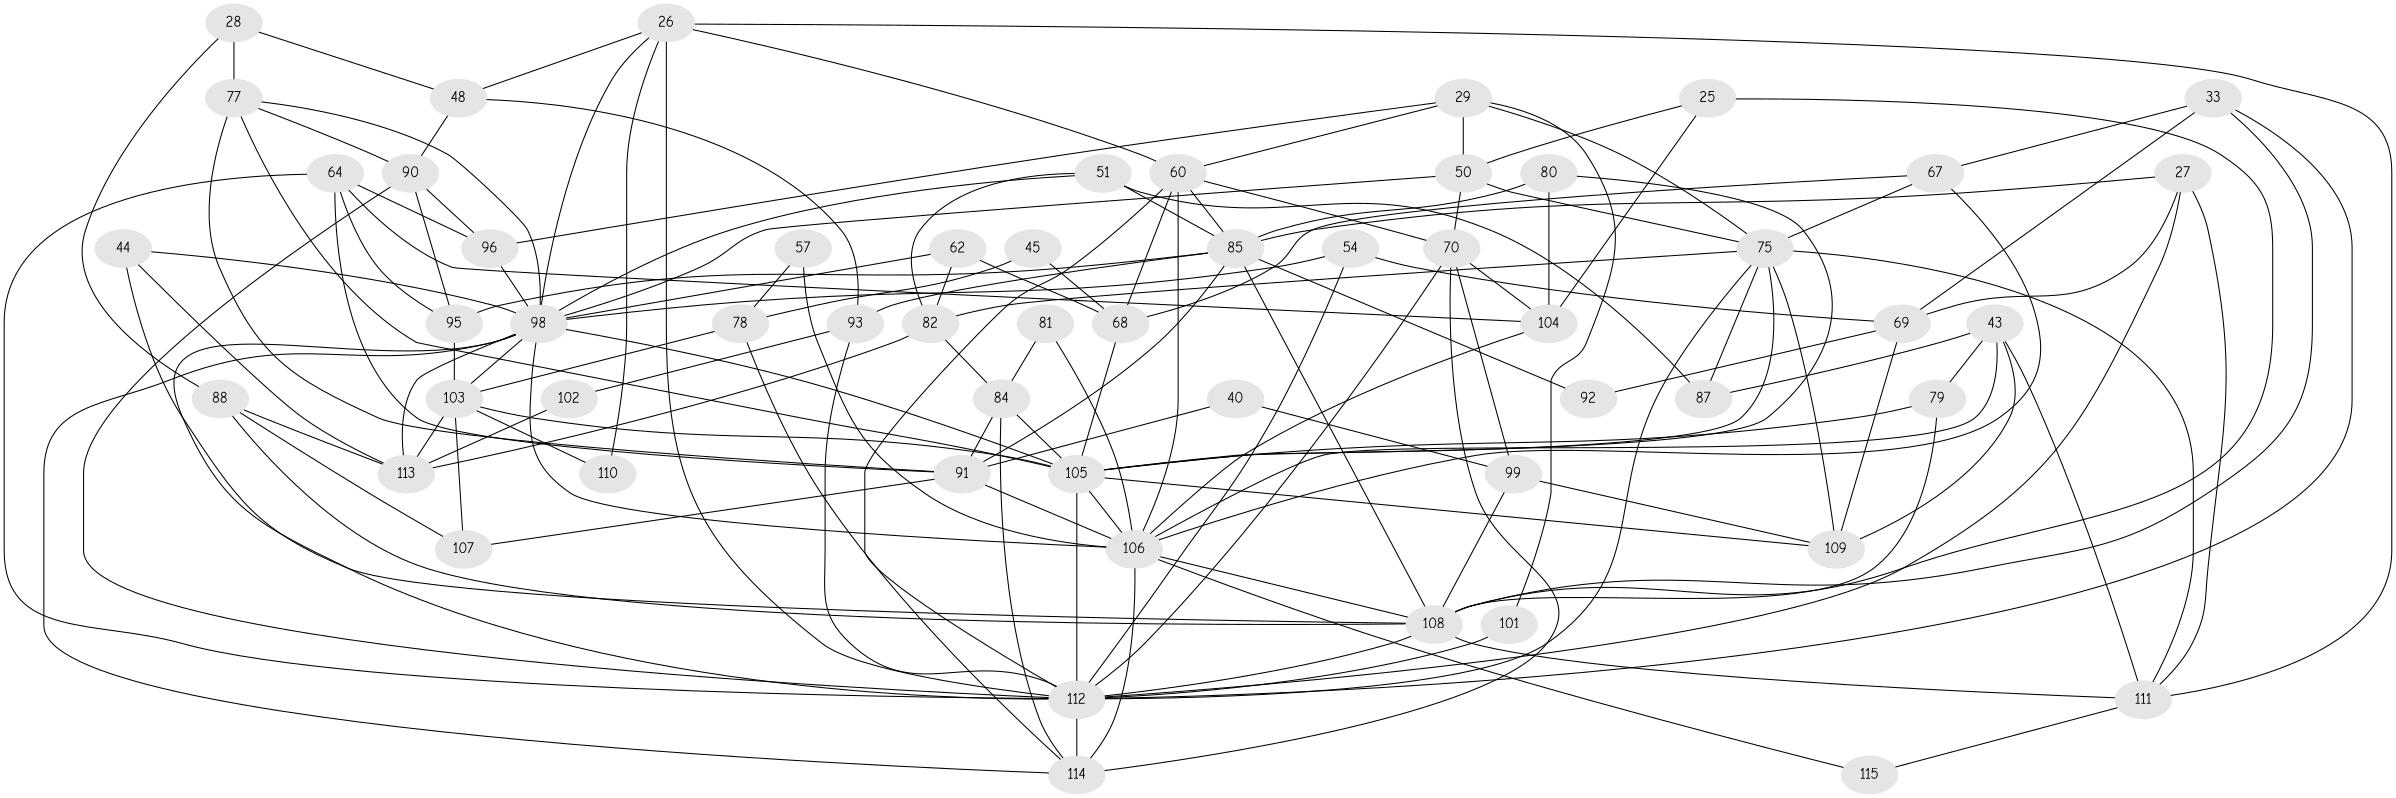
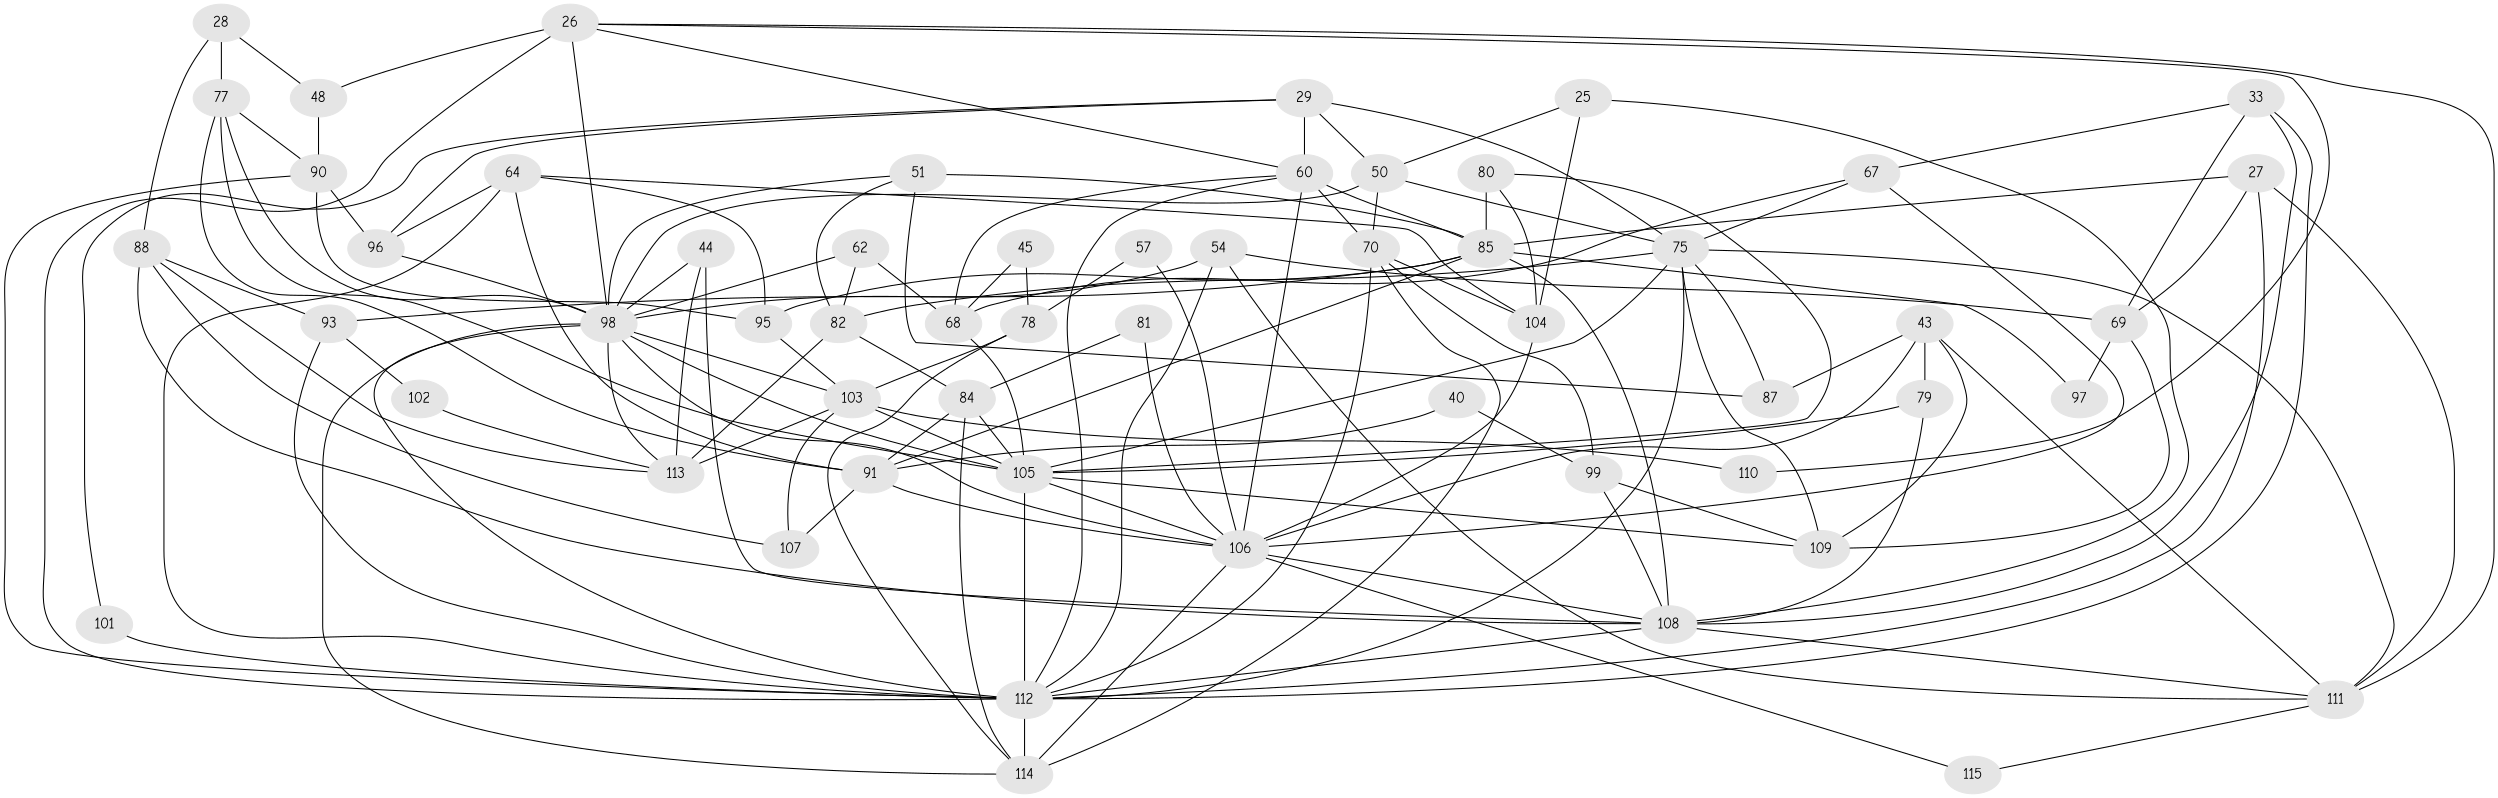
edge "48" -- "93": now "88" -- "93"
node "92": label "92" -> "97"
edge "54" -- "111": added
